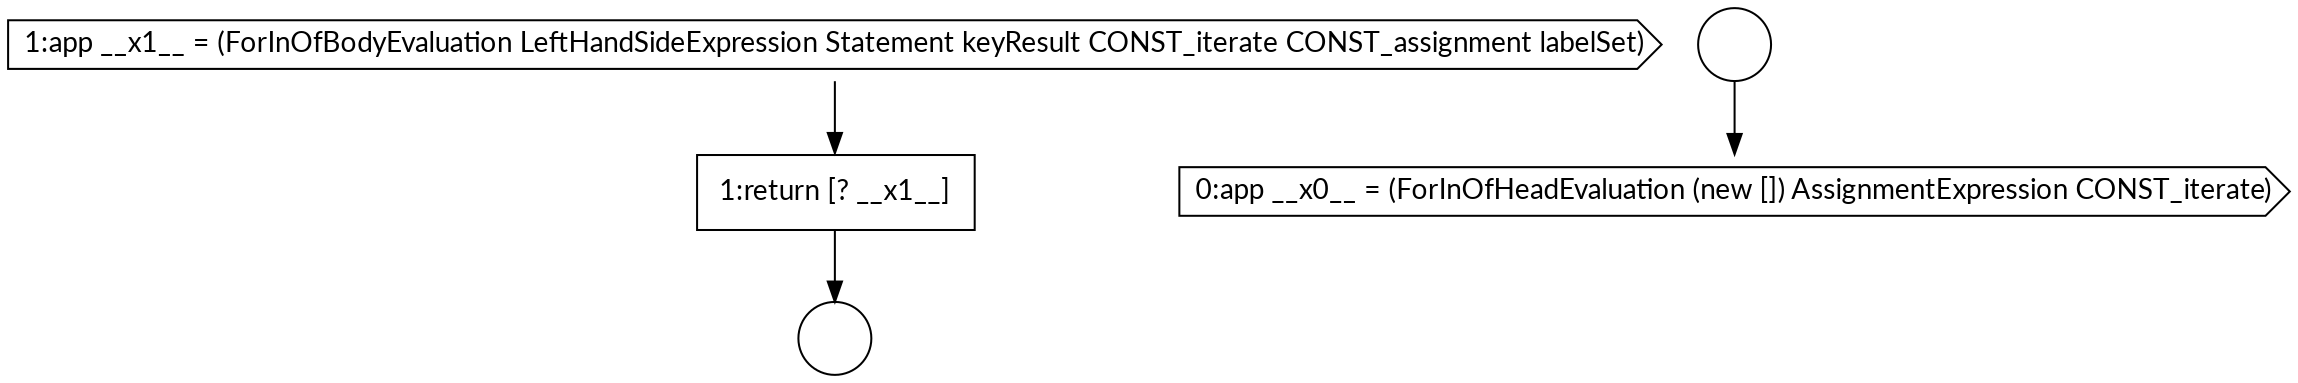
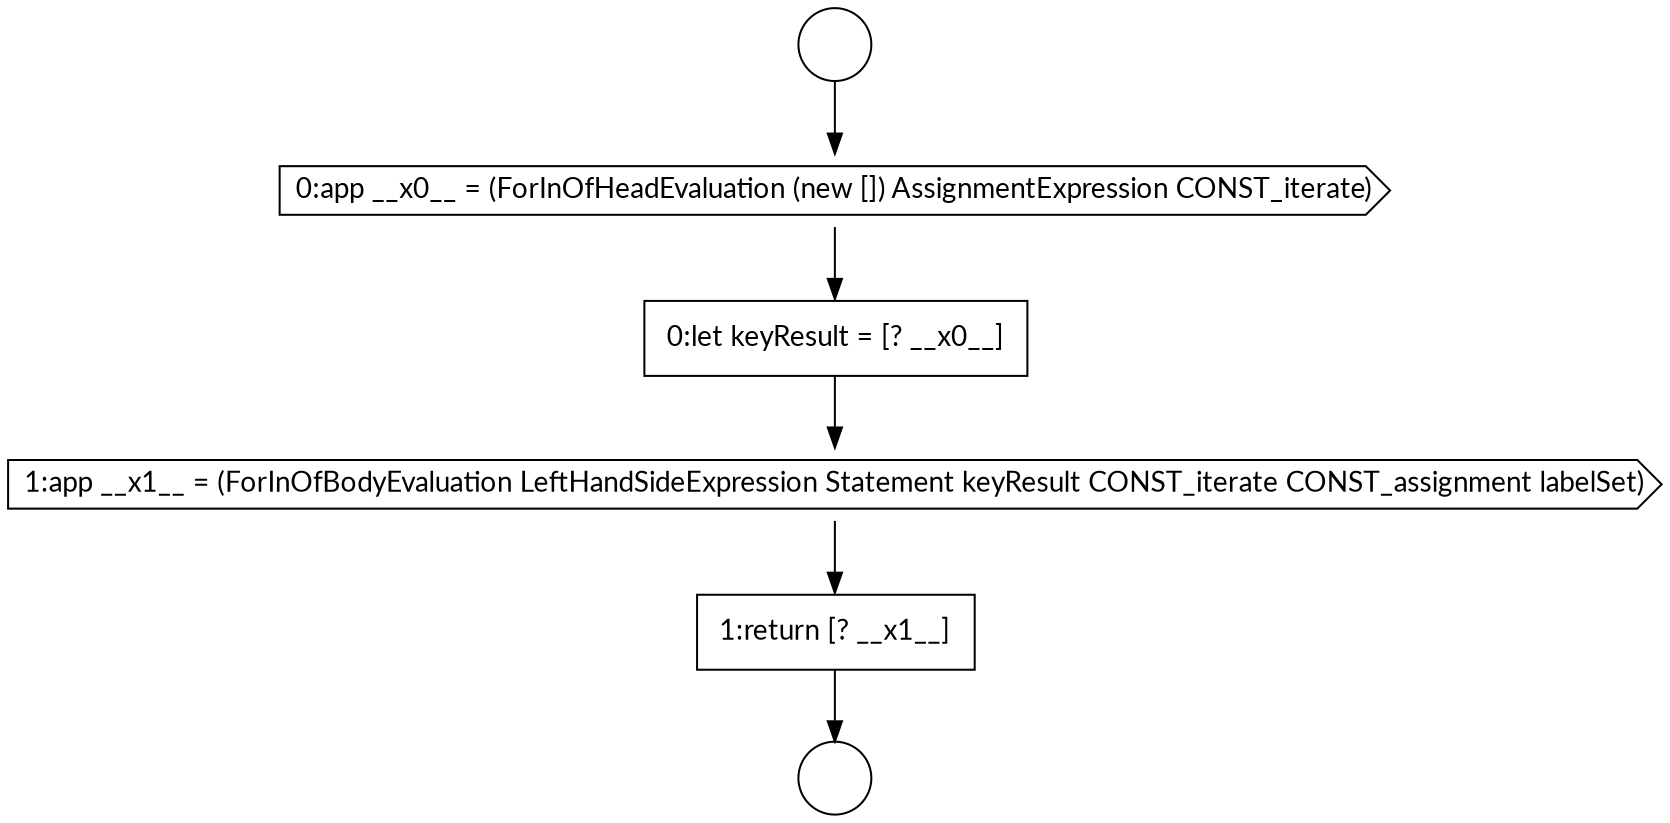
node "0:let keyResult = [? __x0__]": added
